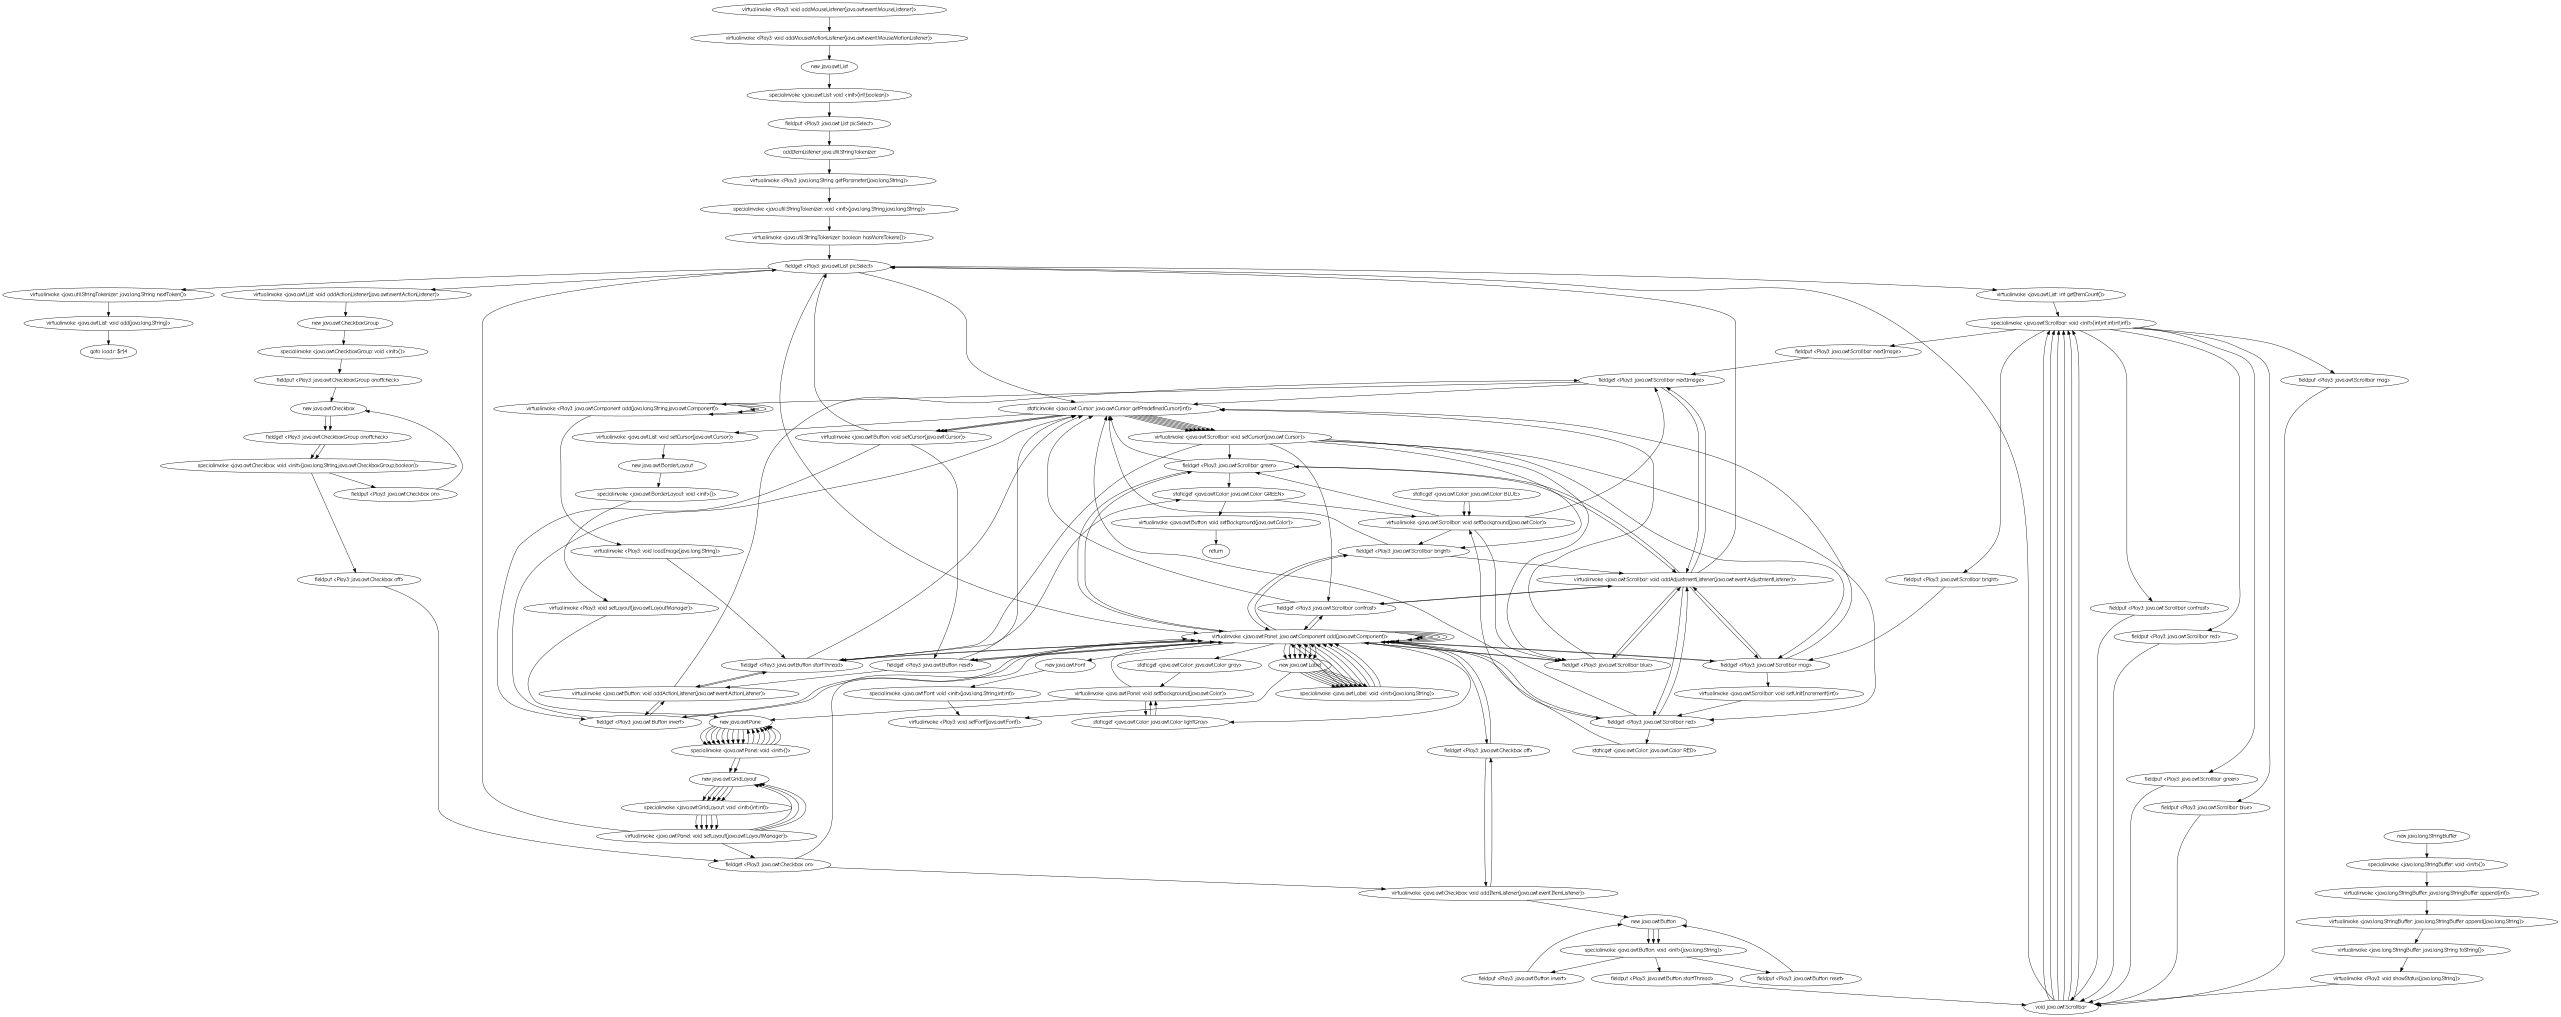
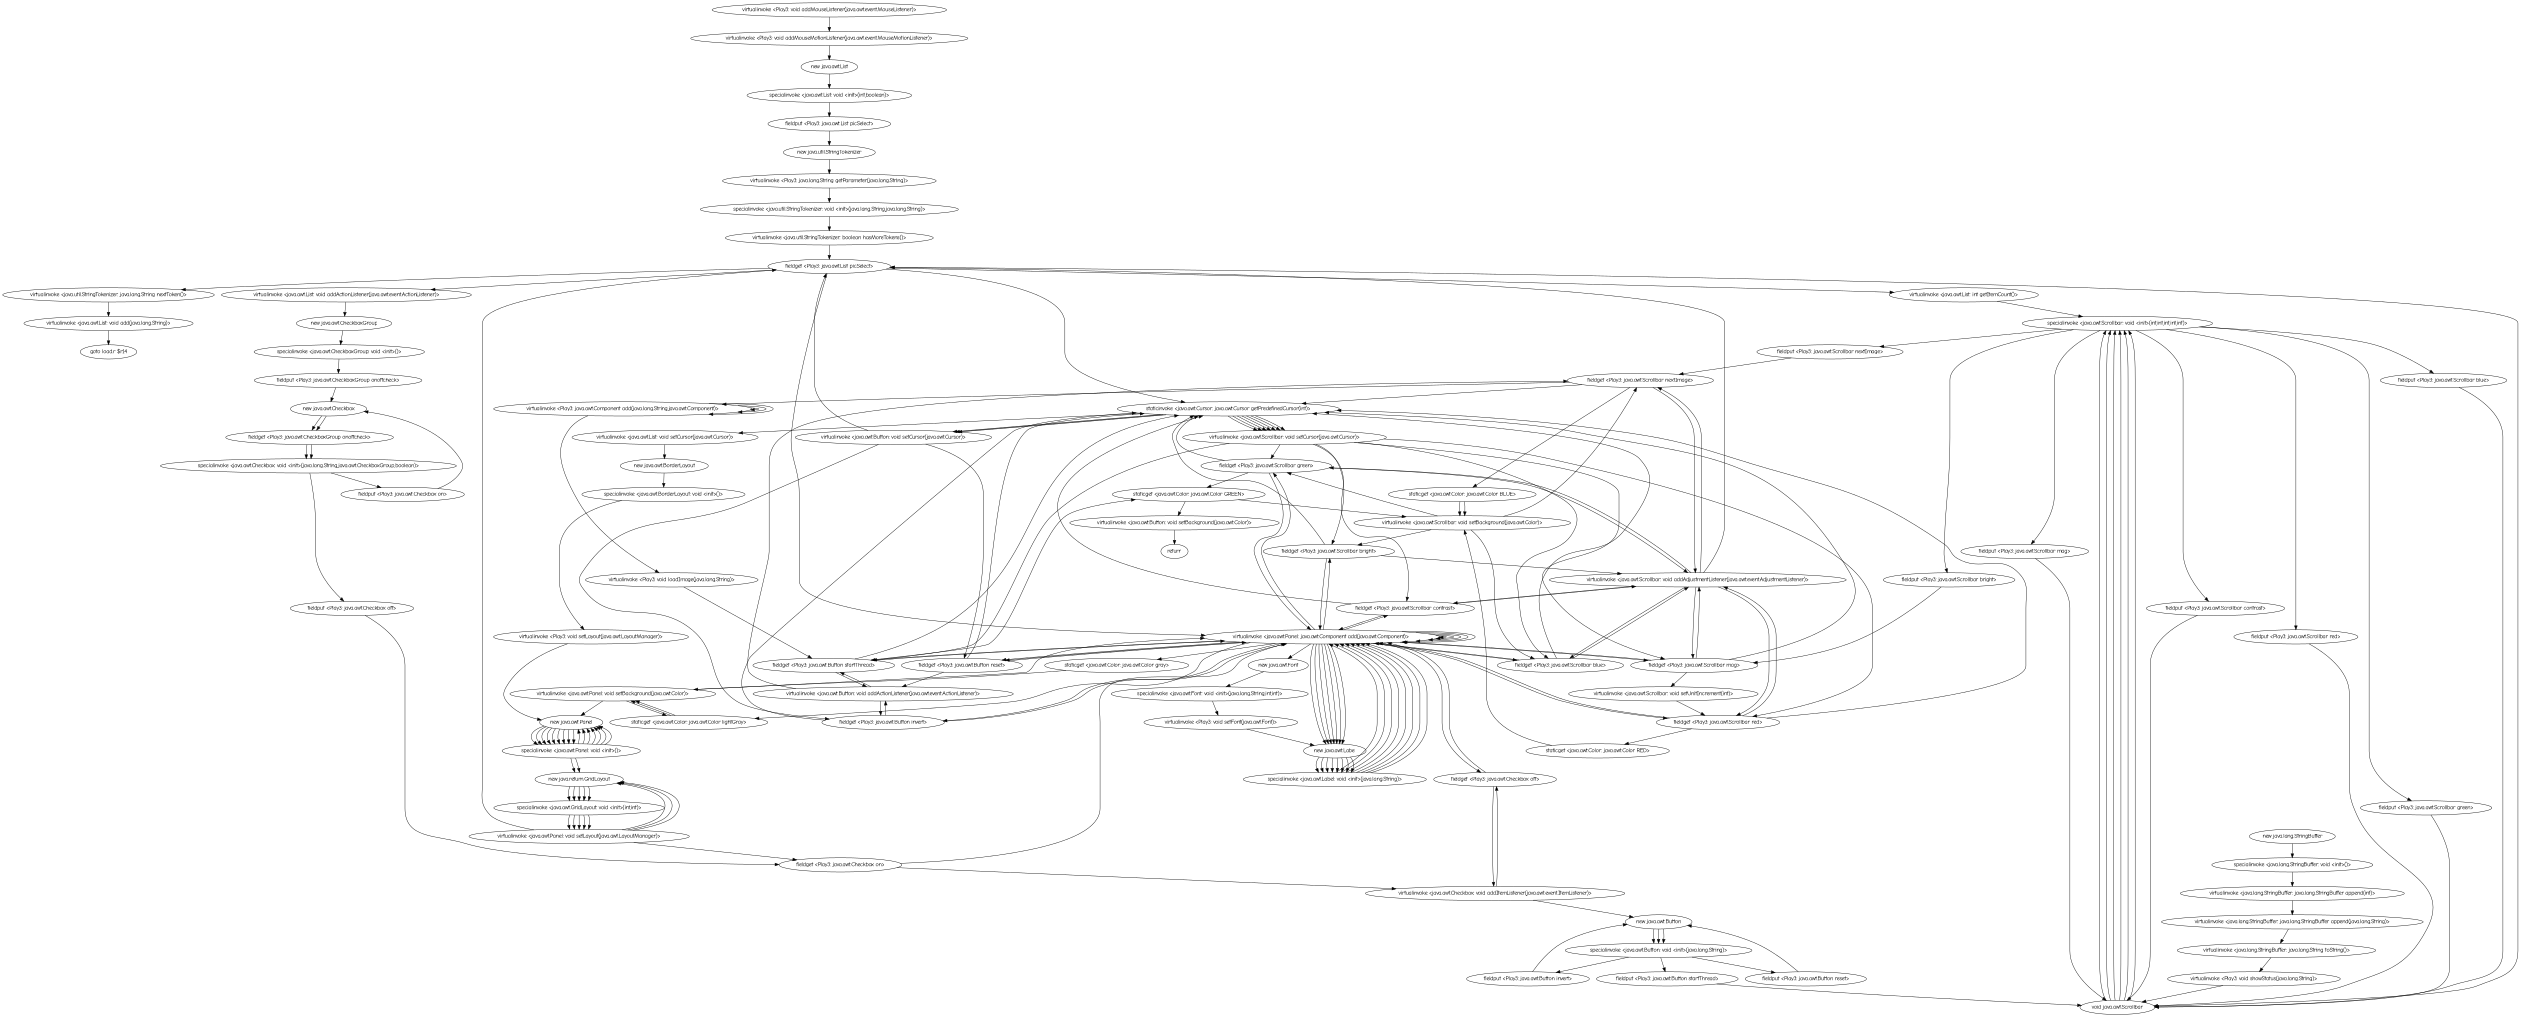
node "addItemListener java.util.StringTokenizer": label "addItemListener java.util.StringTokenizer" -> "new java.util.StringTokenizer"
edge "fieldget <Play3: java.awt.Scrollbar nextImage>" -> "staticget <java.awt.Color: java.awt.Color BLUE>": added
edge "new java.awt.Label" -> "virtualinvoke <Play3: void setFont(java.awt.Font)>": reversed
node "new java.awt.GridLayout": label "new java.awt.GridLayout" -> "new java.return.GridLayout"
